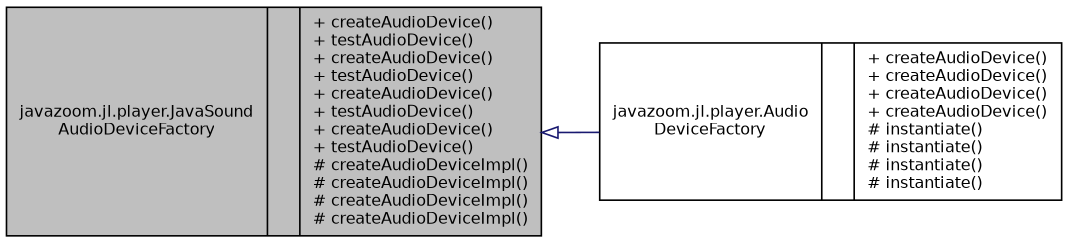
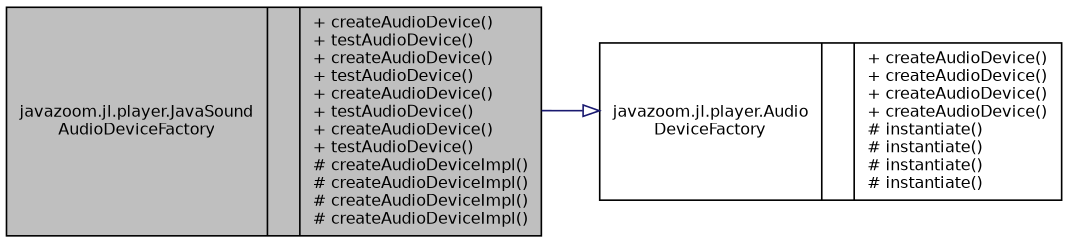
edge "javazoom.jl.player.Audio" -> "javazoom.jl.player.JavaSound": reversed
